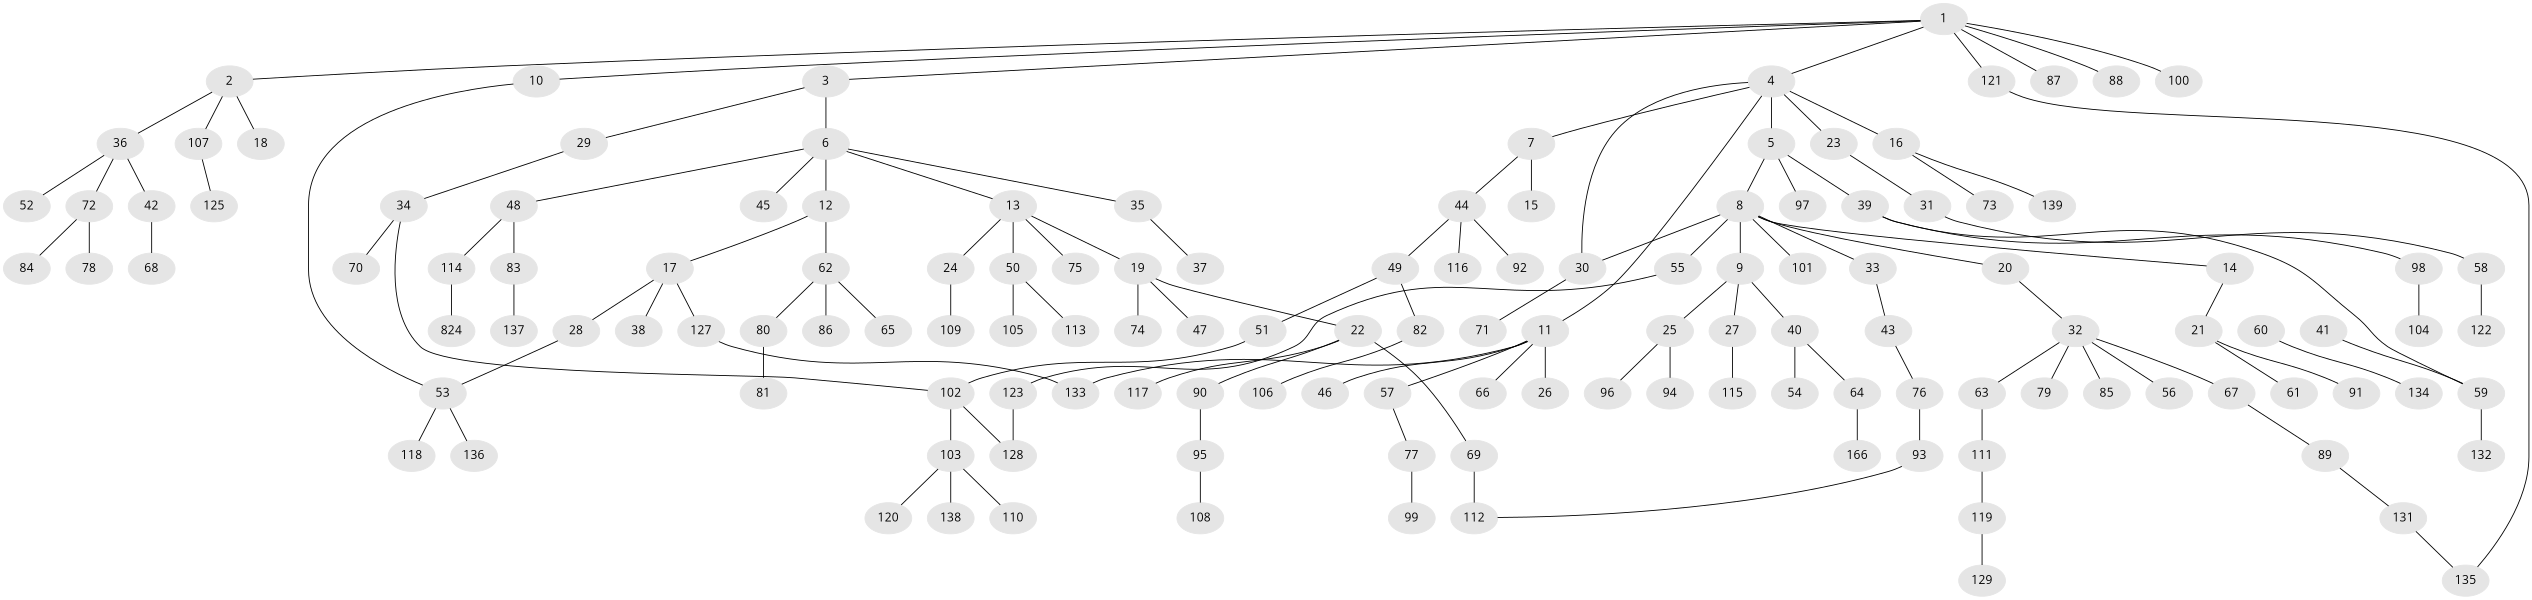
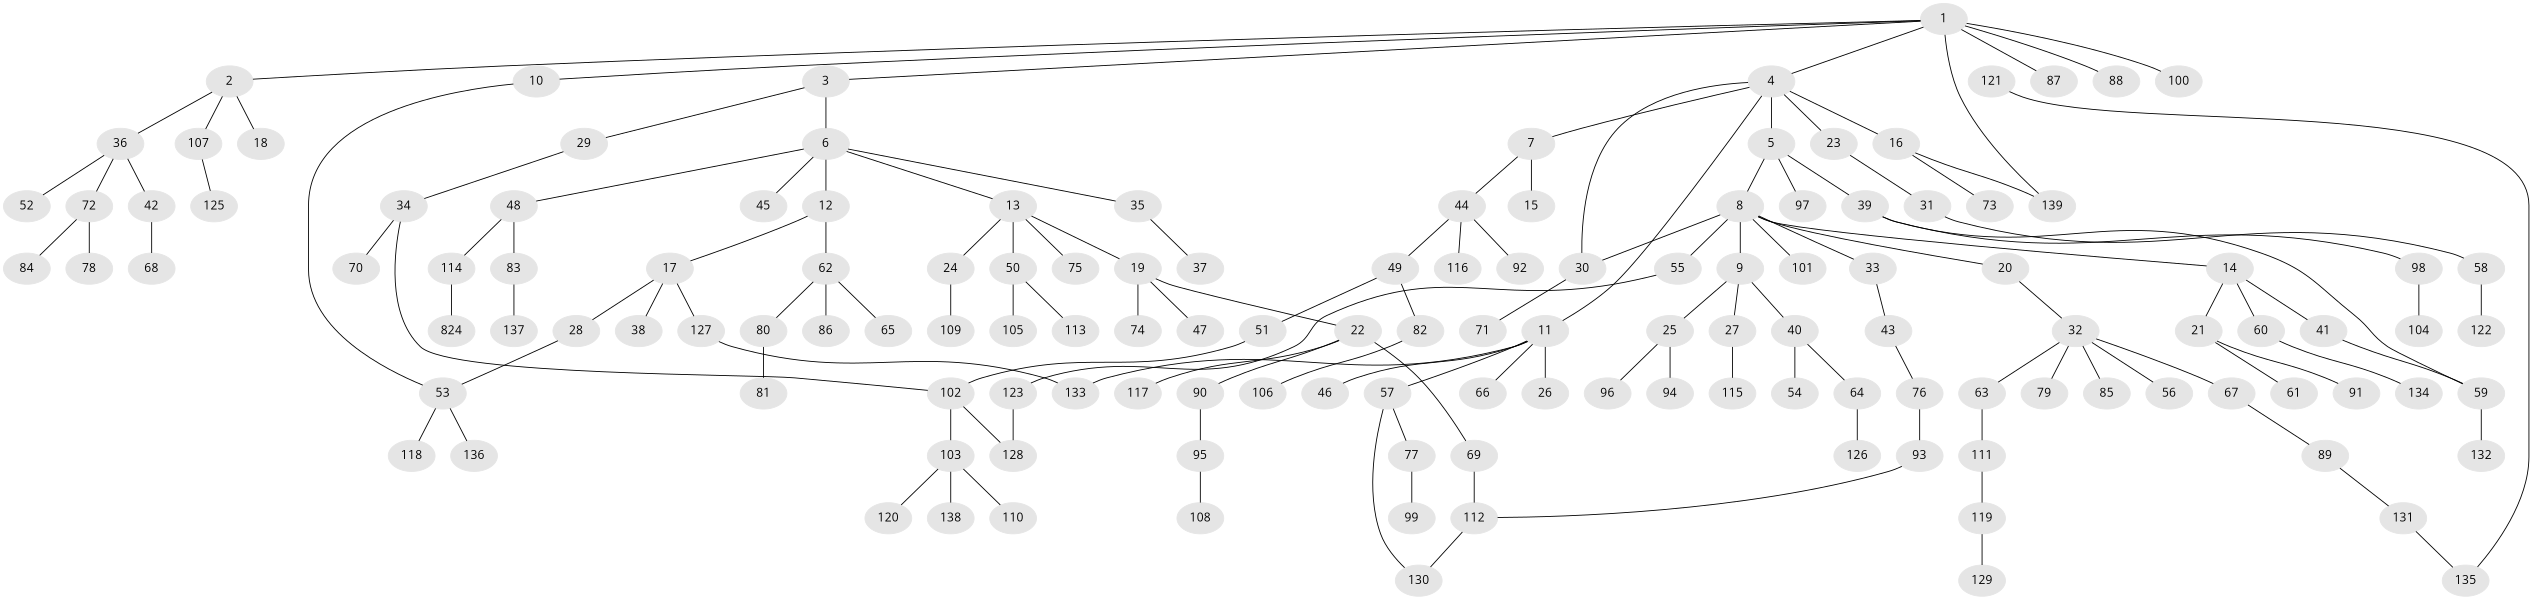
edge "1" -- "121": now "1" -- "139"
edge "14" -- "60": added
edge "14" -- "41": added
node "166": label "166" -> "126"
node "130": added
